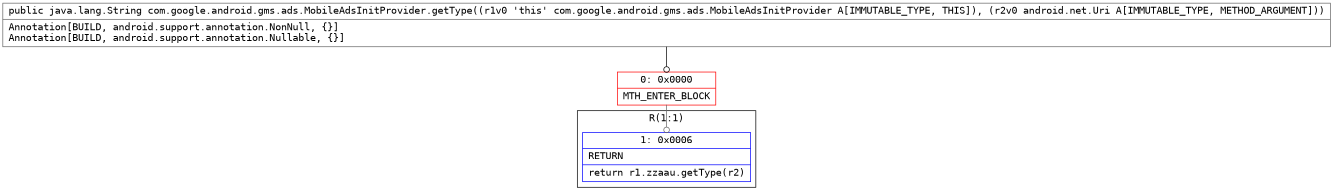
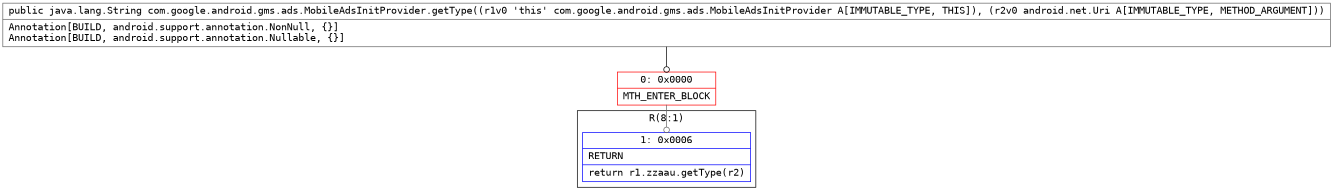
cluster "R(1:1)": label "R(1:1)" -> "R(8:1)"
